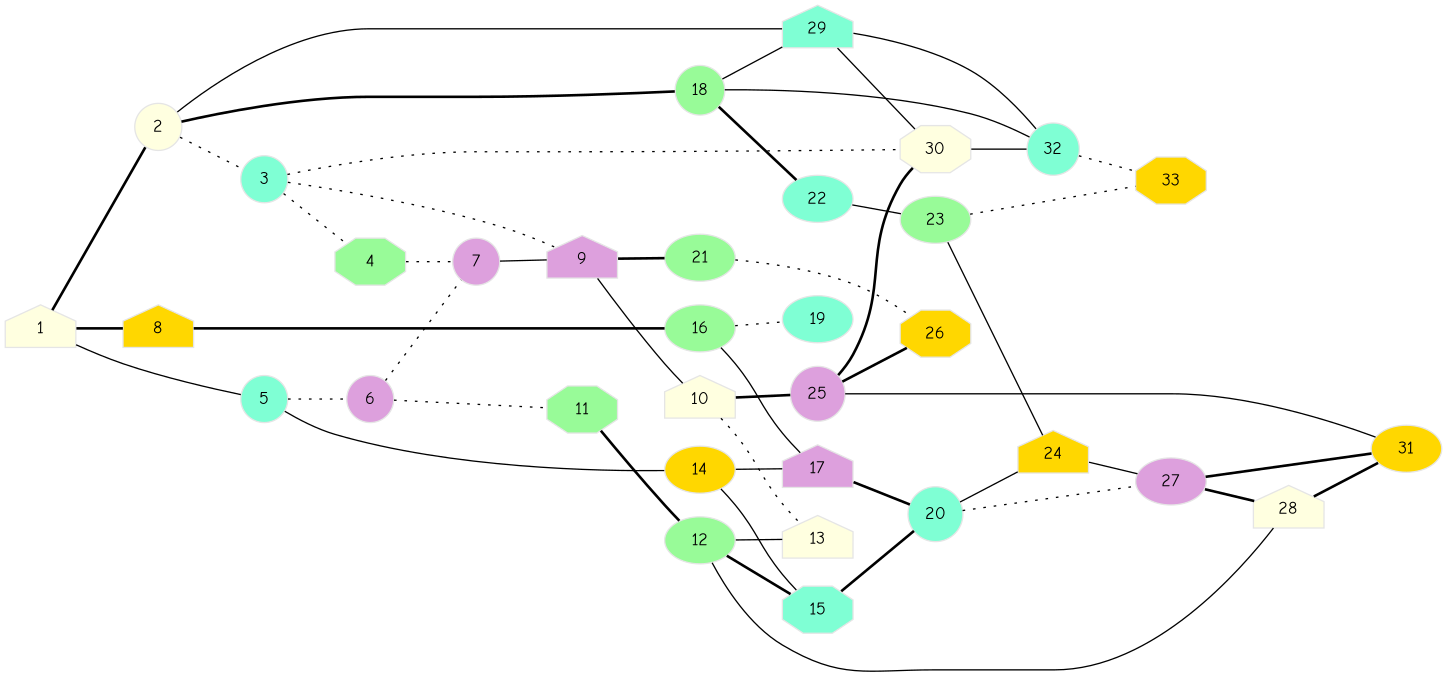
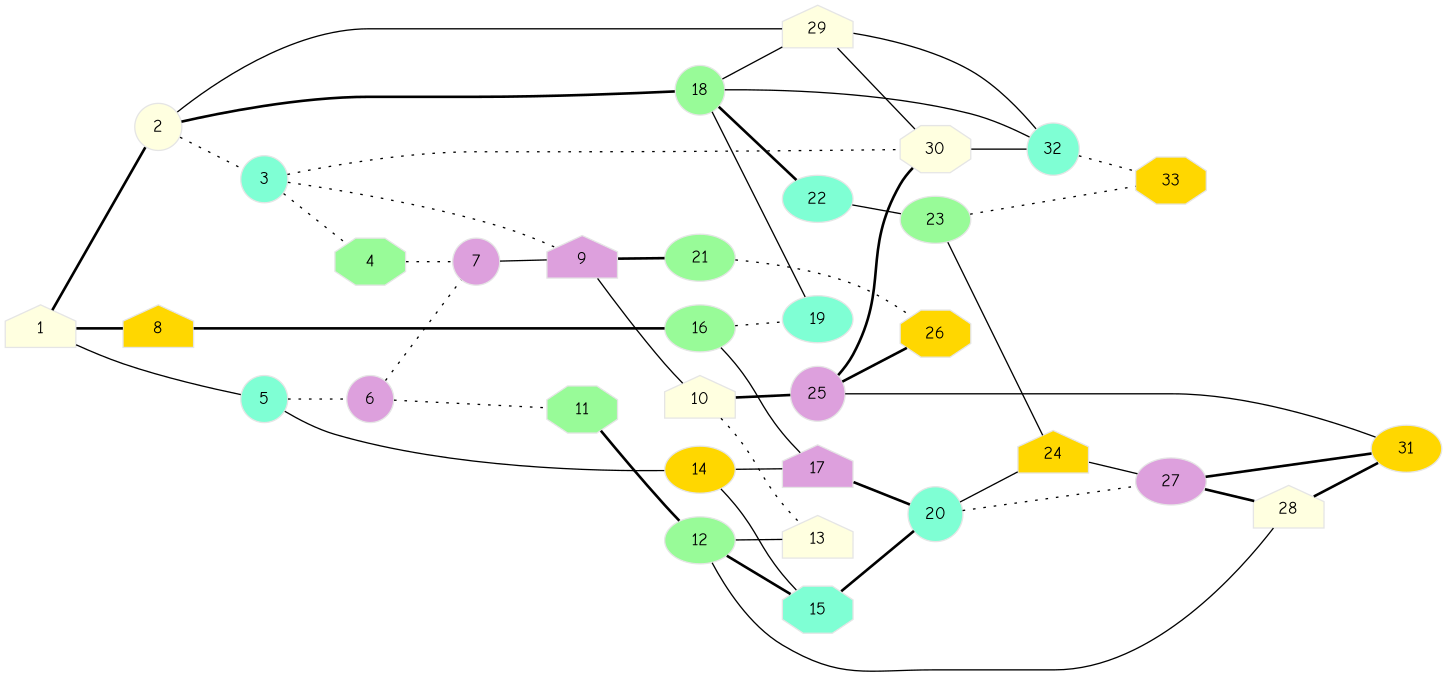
node "29": fillcolor aquamarine -> lightyellow
edge "18" -- "19": added
